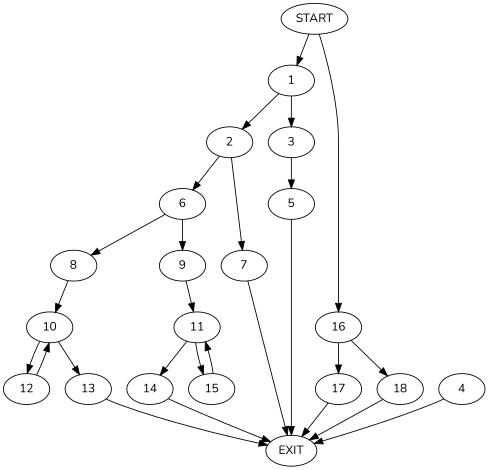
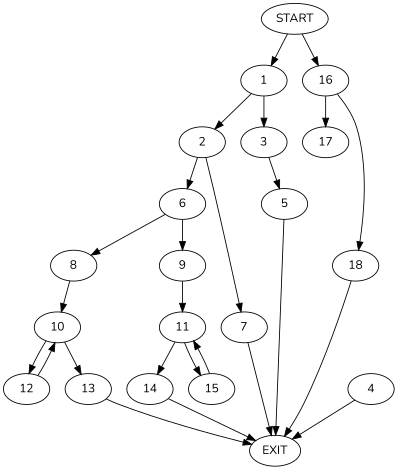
edge "17" -> "EXIT": removed
